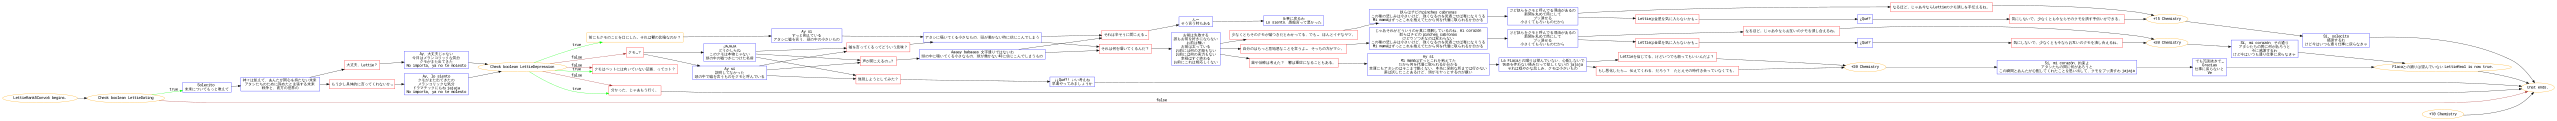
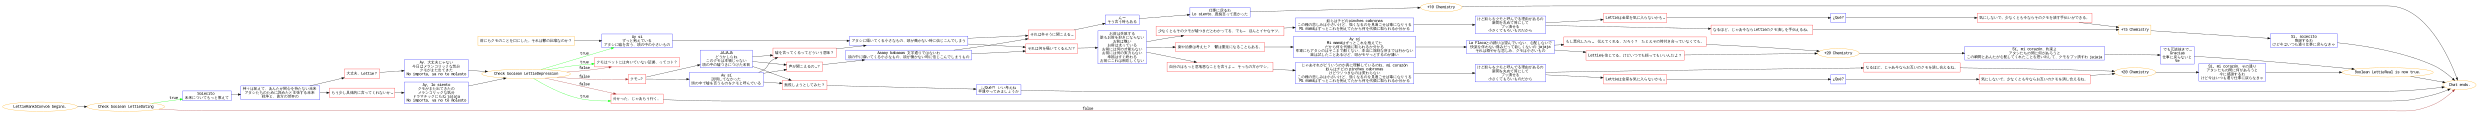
edge "仕事に戻るわ Lo siento、愚痴言って悪かった" -> "+10 Chemistry": added
node "+15 Chemistry": shape ellipse -> box
edge "Check boolean LettieDepression" -> "前にもクモのことを口にした。それは鬱の比喩なのか？": now "Check boolean LettieDepression" -> "Ay sí ずっと抱えている アタシに嘘を言う、頭の中の小さいもの"
node "Flacaとの踊りは望んでいない LettieReal is now true.": label "Flacaとの踊りは望んでいない LettieReal is now true." -> "Boolean LettieReal is now true."
